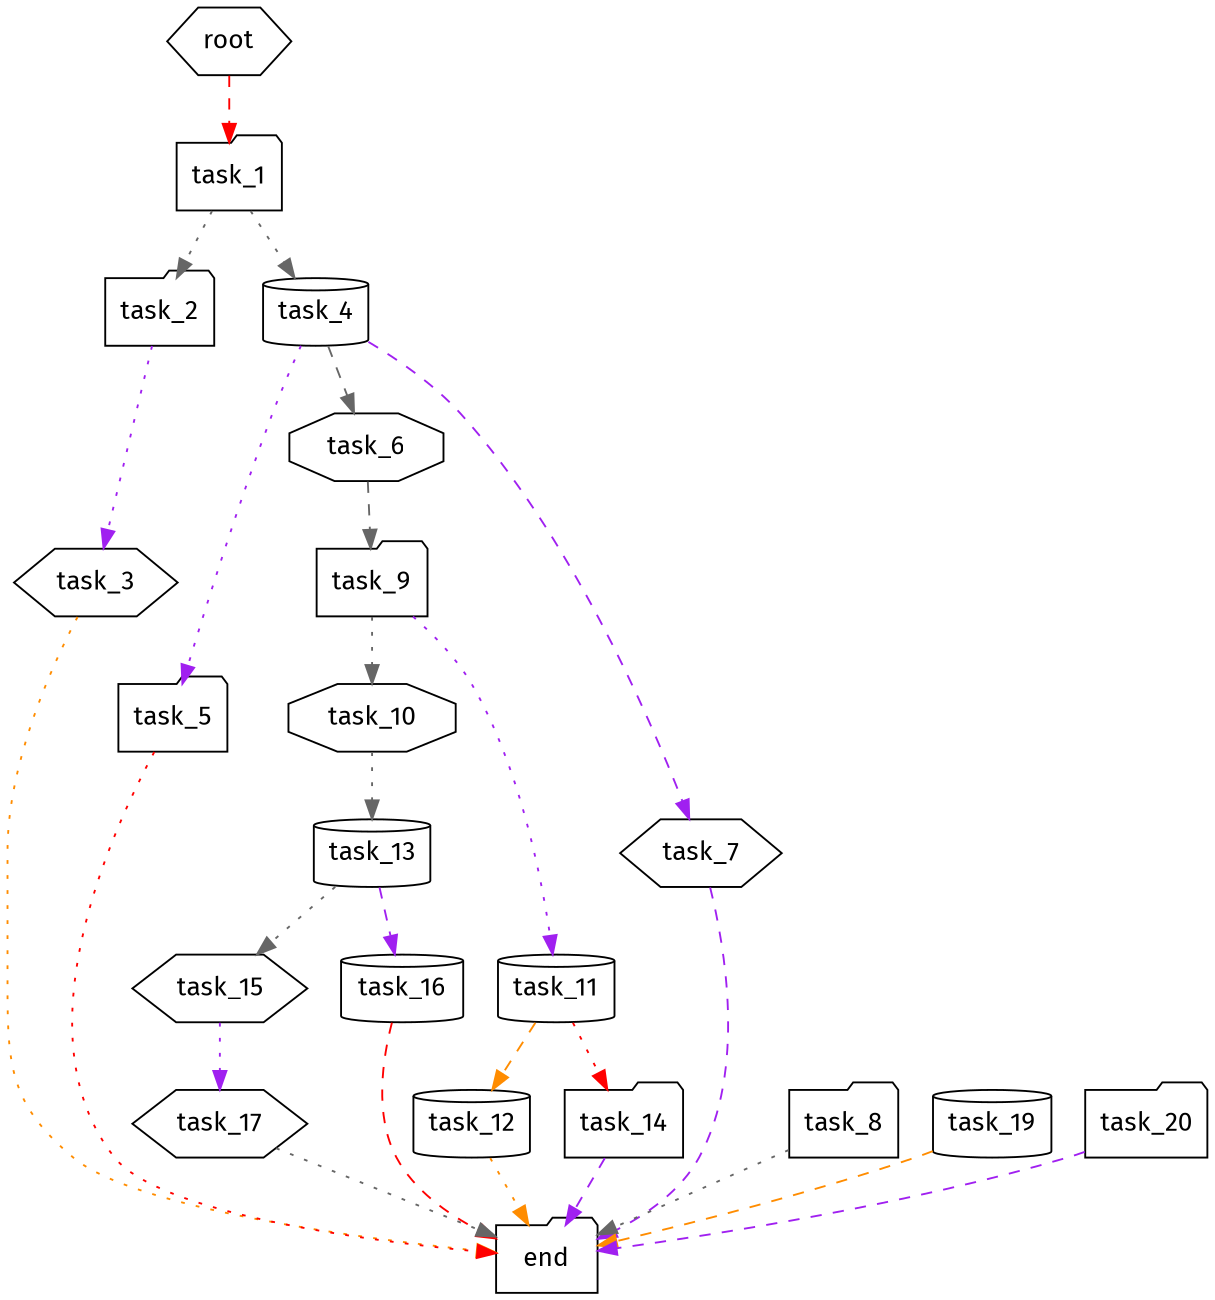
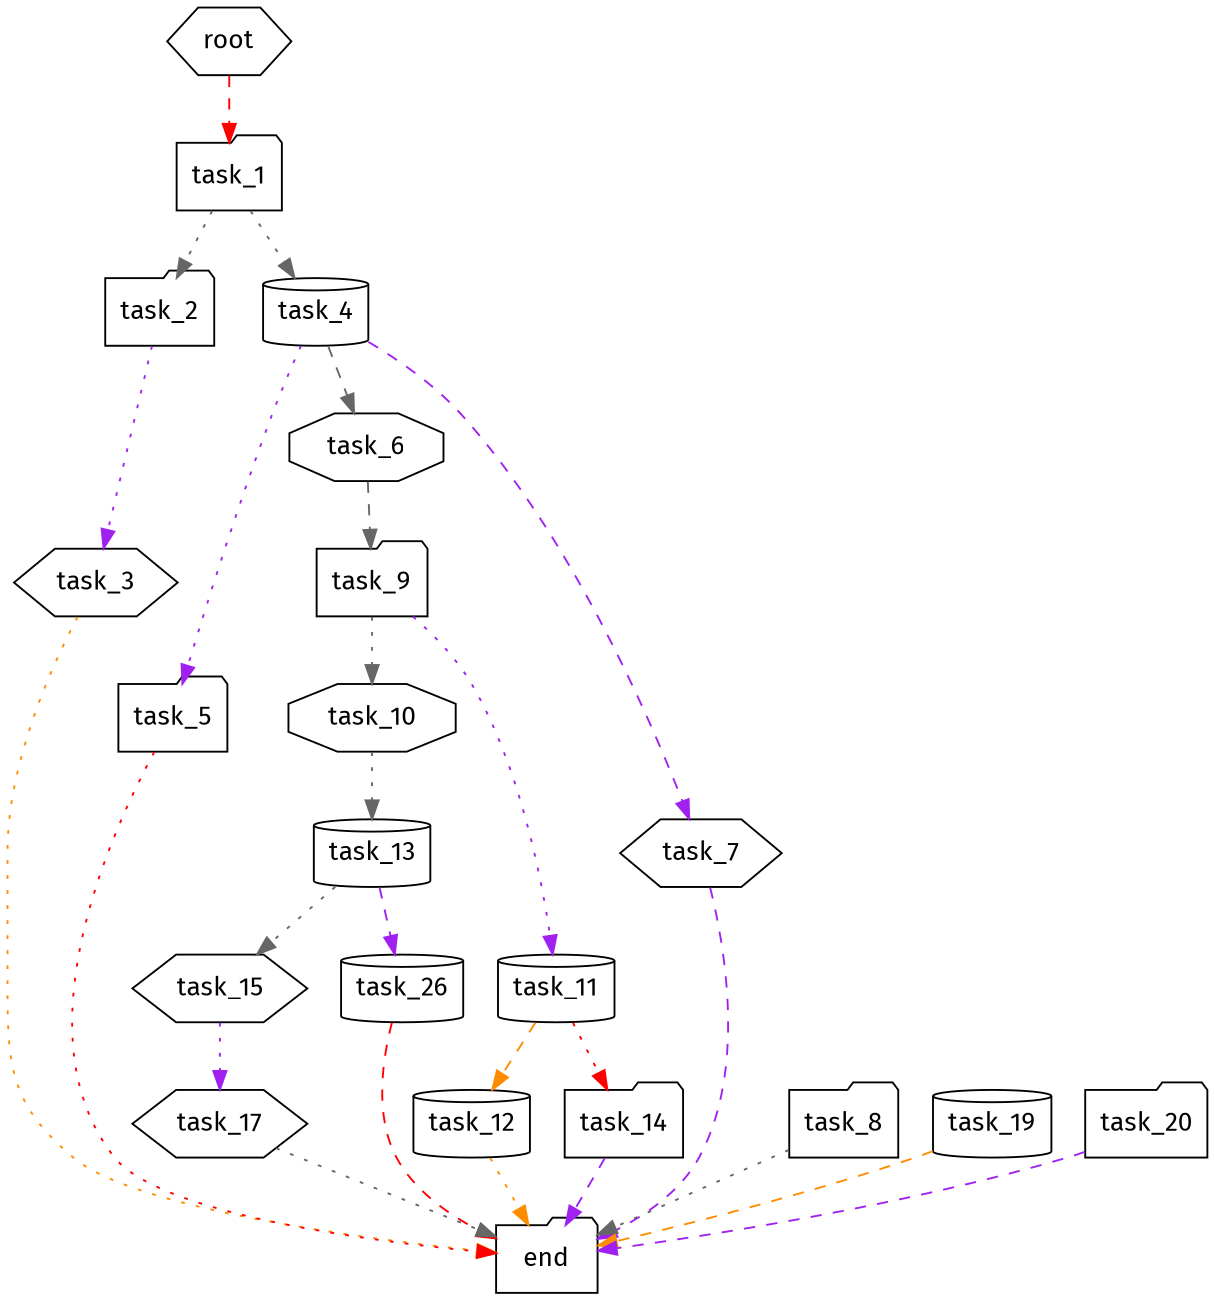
node "task_16": label "task_16" -> "task_26"
